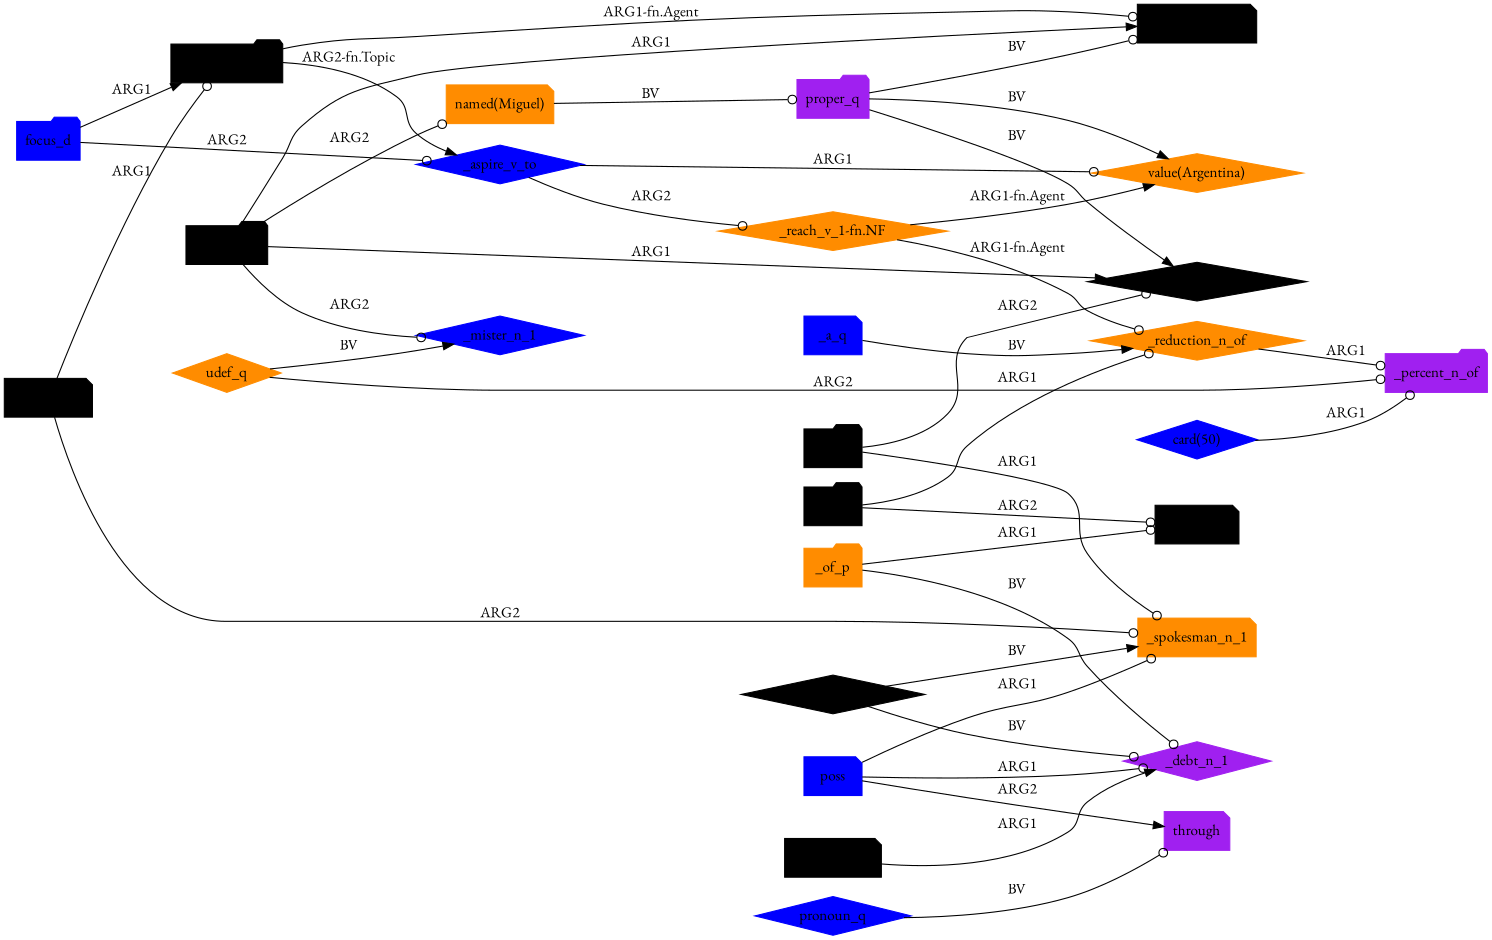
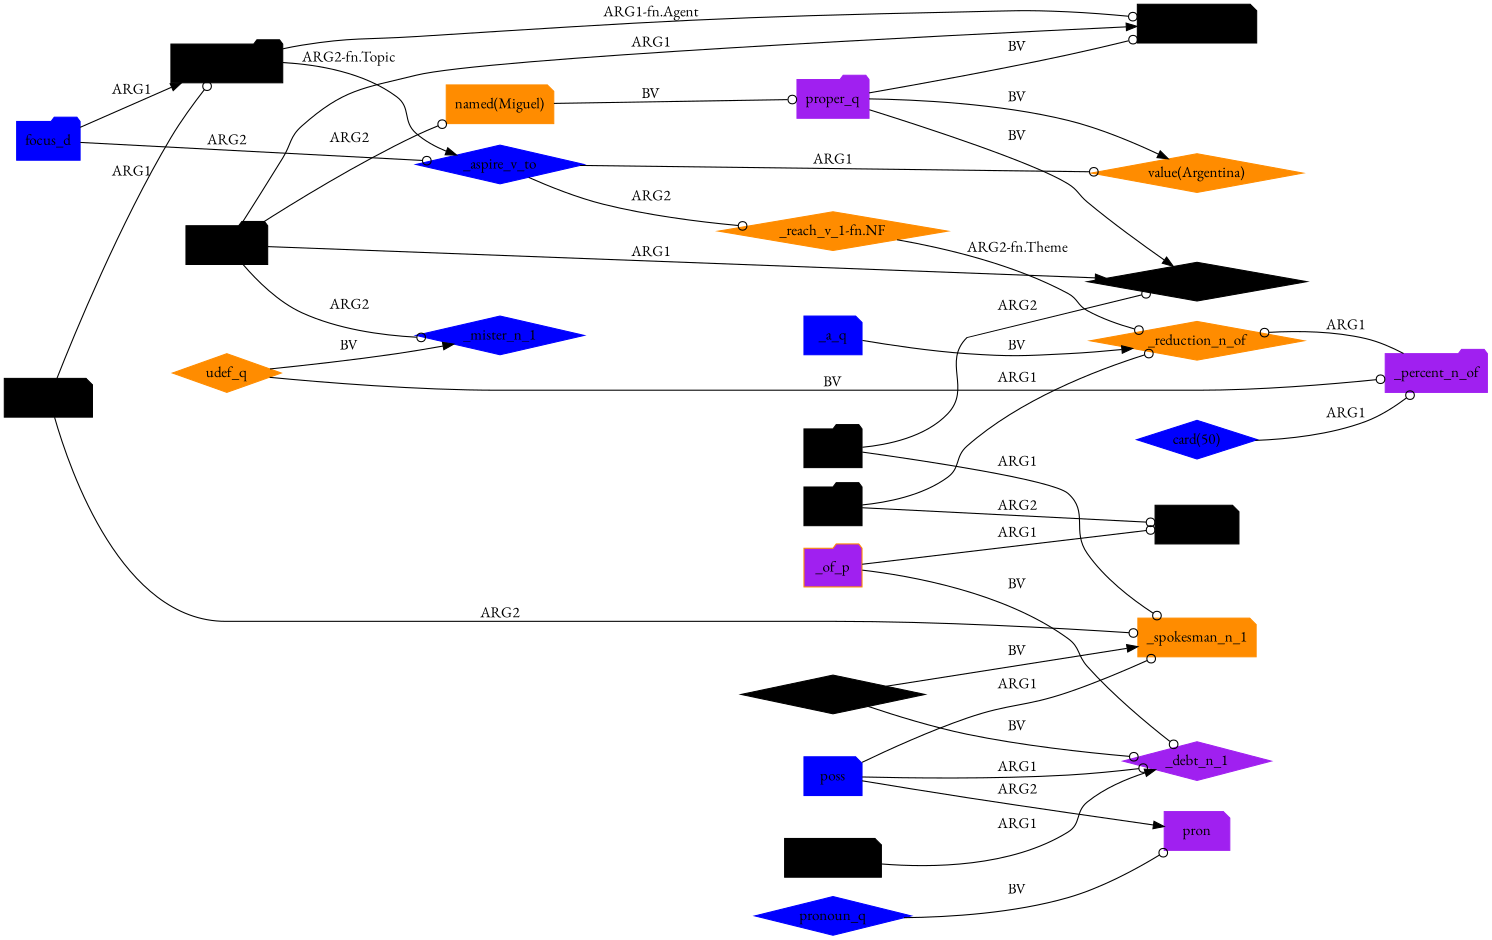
edge "_reach_v_1-fn.NF" -> "value(Argentina)": removed, label "ARG1-fn.Agent"
edge "_reach_v_1-fn.NF" -> "_reduction_n_of": label "ARG1-fn.Agent" -> "ARG2-fn.Theme"
edge "_reduction_n_of" -> "_percent_n_of": reversed
edge "udef_q" -> "_percent_n_of": label "ARG2" -> "BV"
node "_of_p": fillcolor darkorange -> purple
node "through": label "through" -> "pron"
